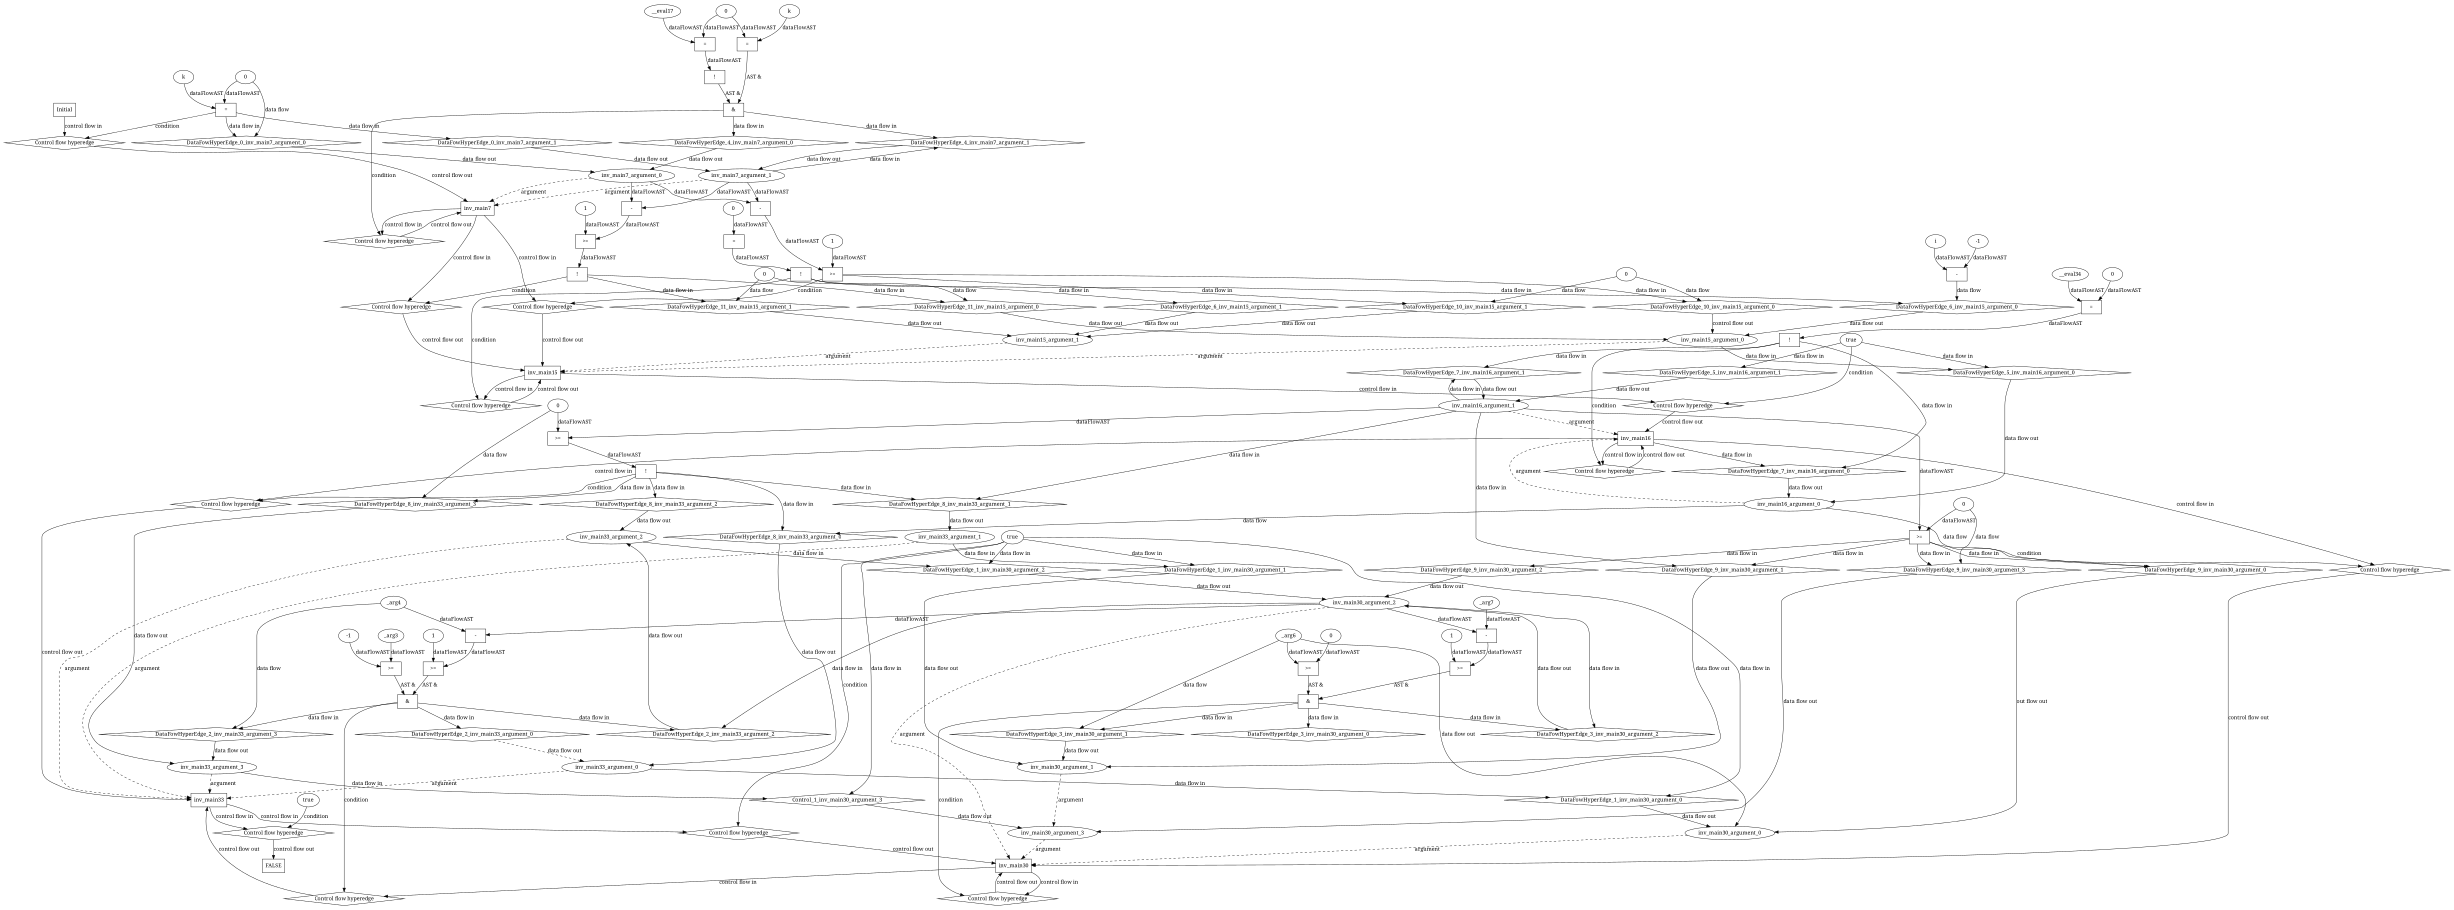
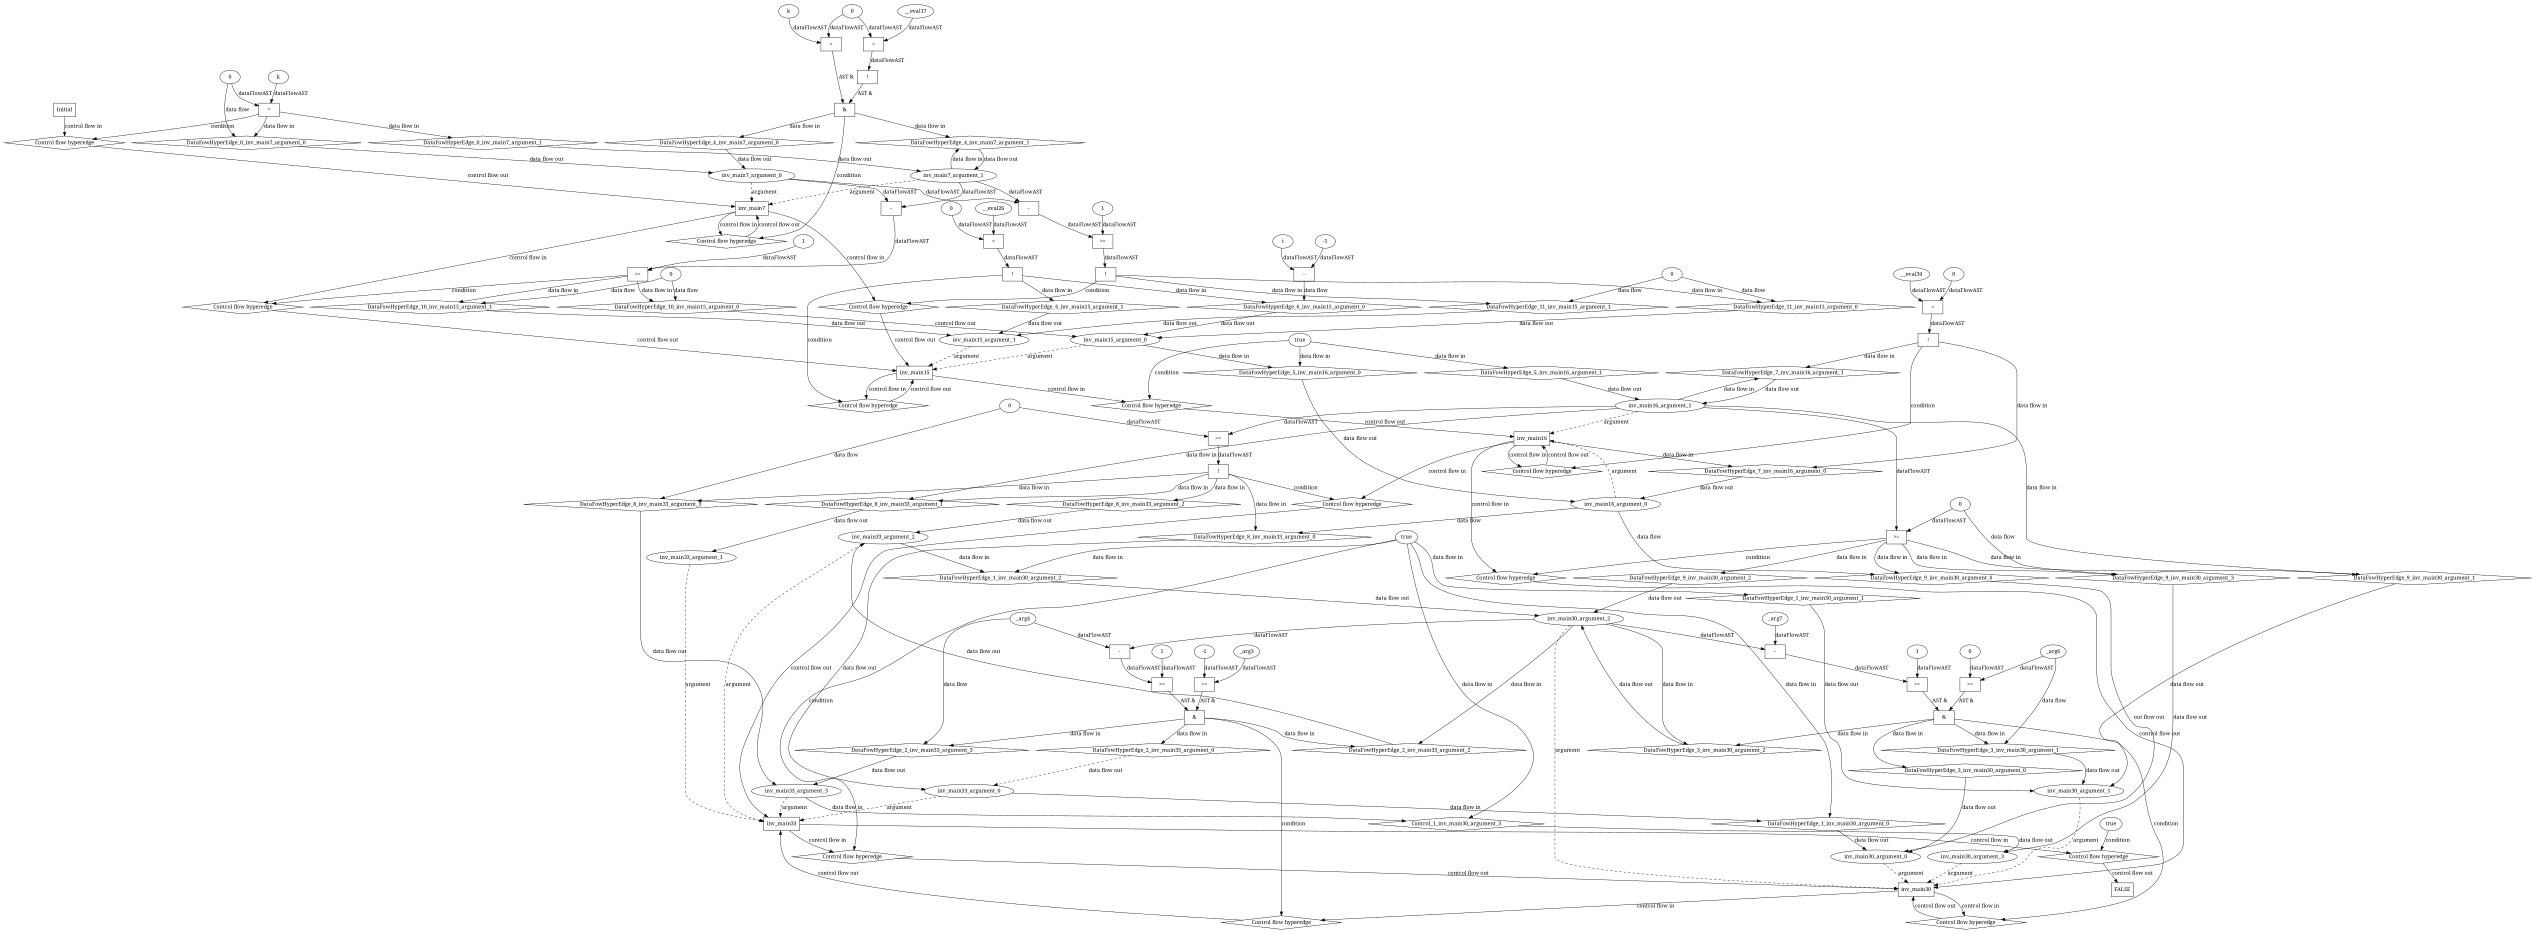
node "__eval26": added
edge "inv_main33_argument_1" -> "DataFowHyperEdge_1_inv_main30_argument_1": removed, label "data flow in"
edge "_arg6" -> "inv_main30_argument_0": now "DataFowHyperEdge_3_inv_main30_argument_0" -> "inv_main30_argument_0"
edge "inv_main30_argument_1" -> "inv_main30_argument_3": now "inv_main30_argument_1" -> "inv_main30"
